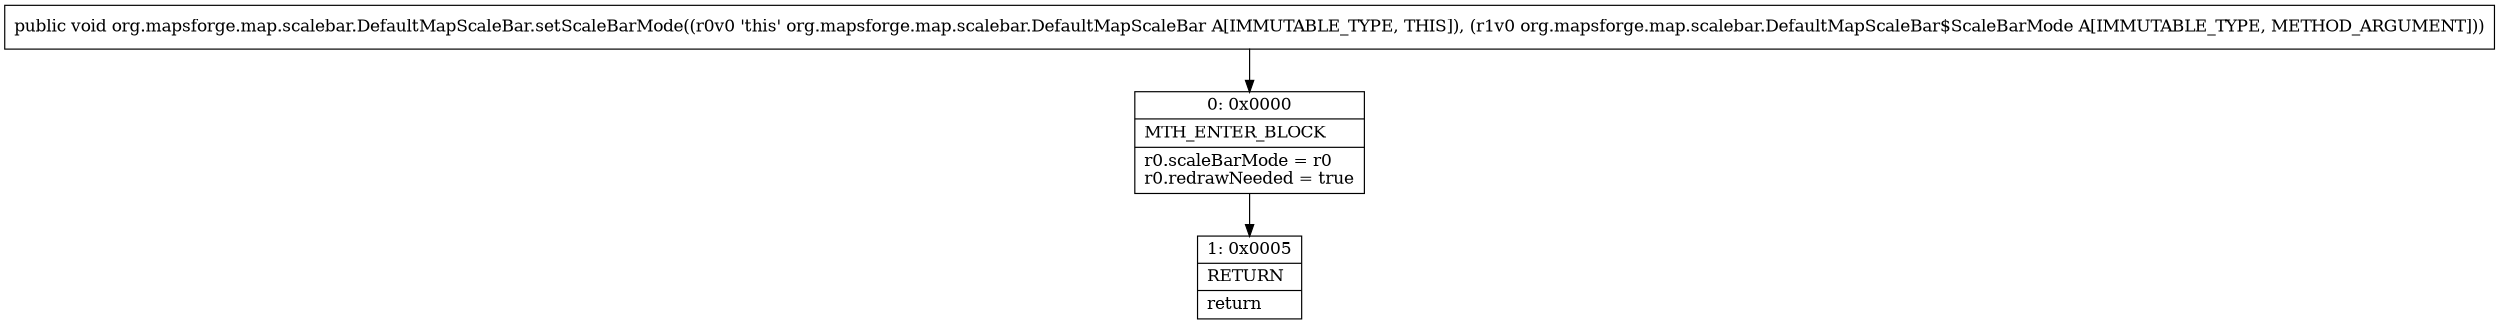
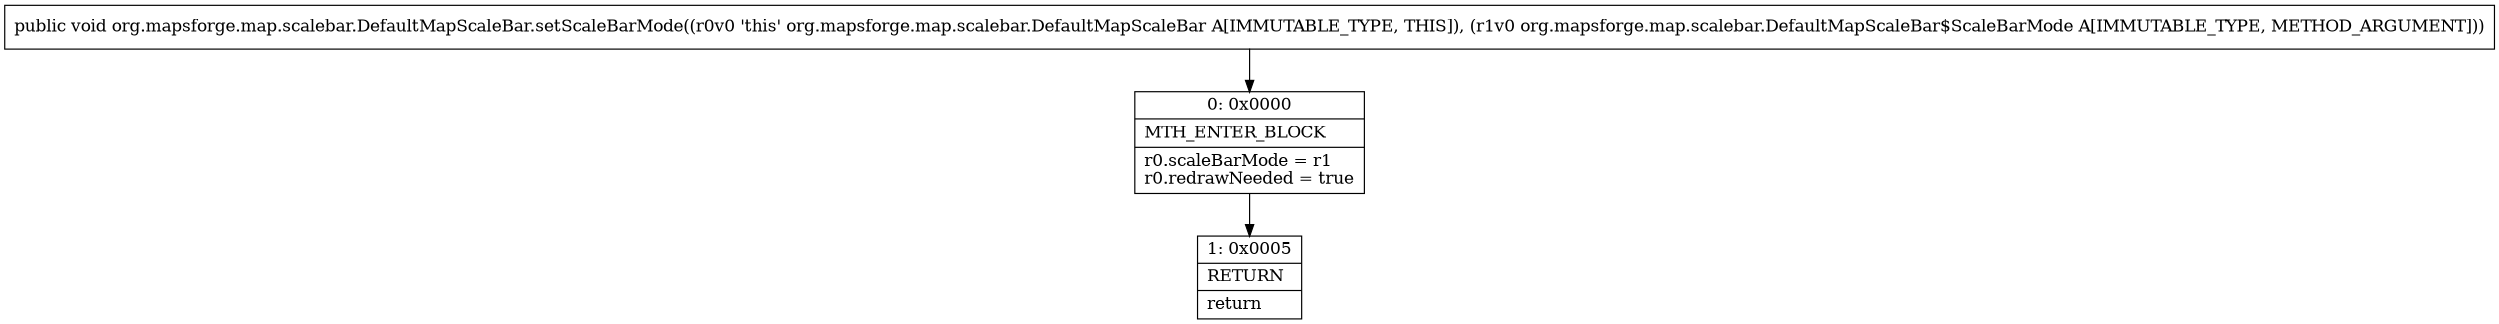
node "0: 0x0000": text "r0.scaleBarMode = r0" -> "r0.scaleBarMode = r1"
